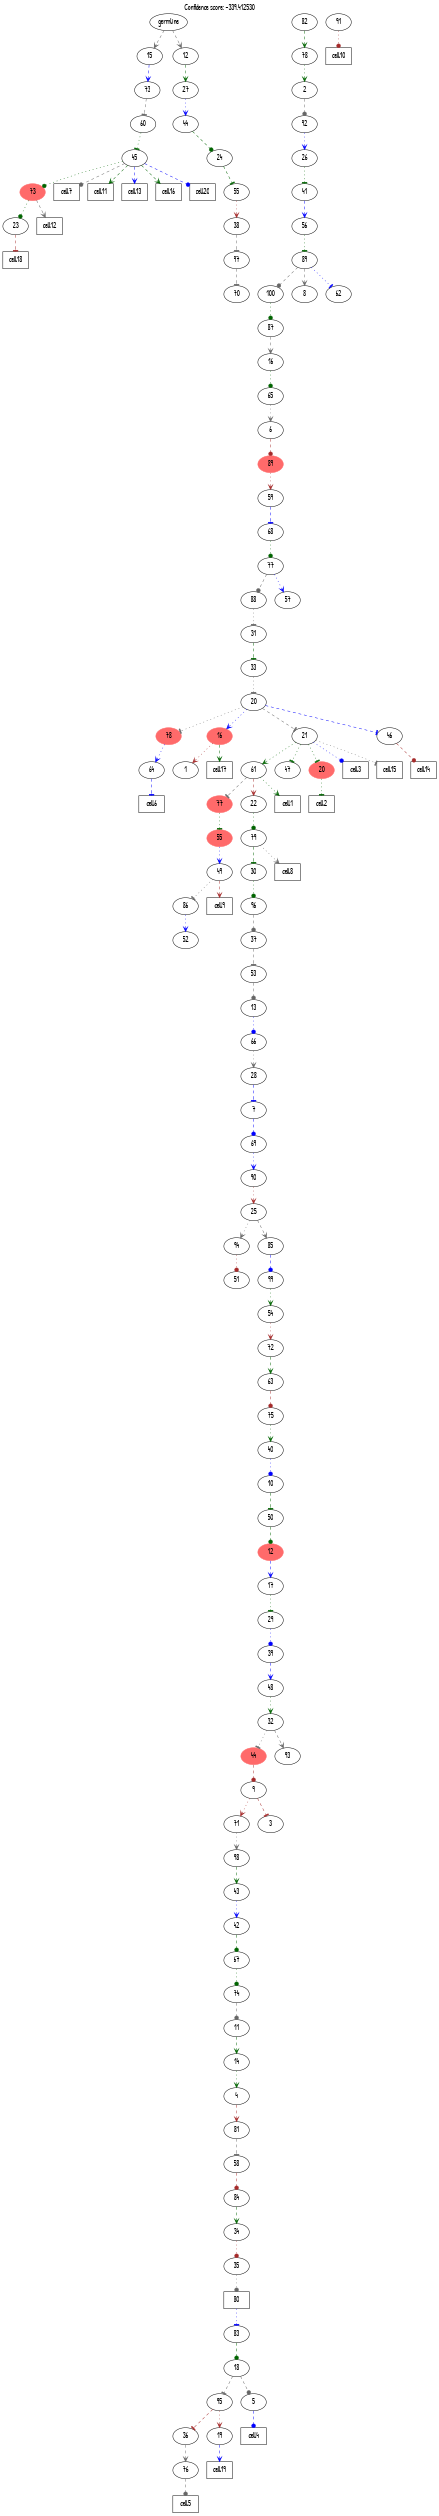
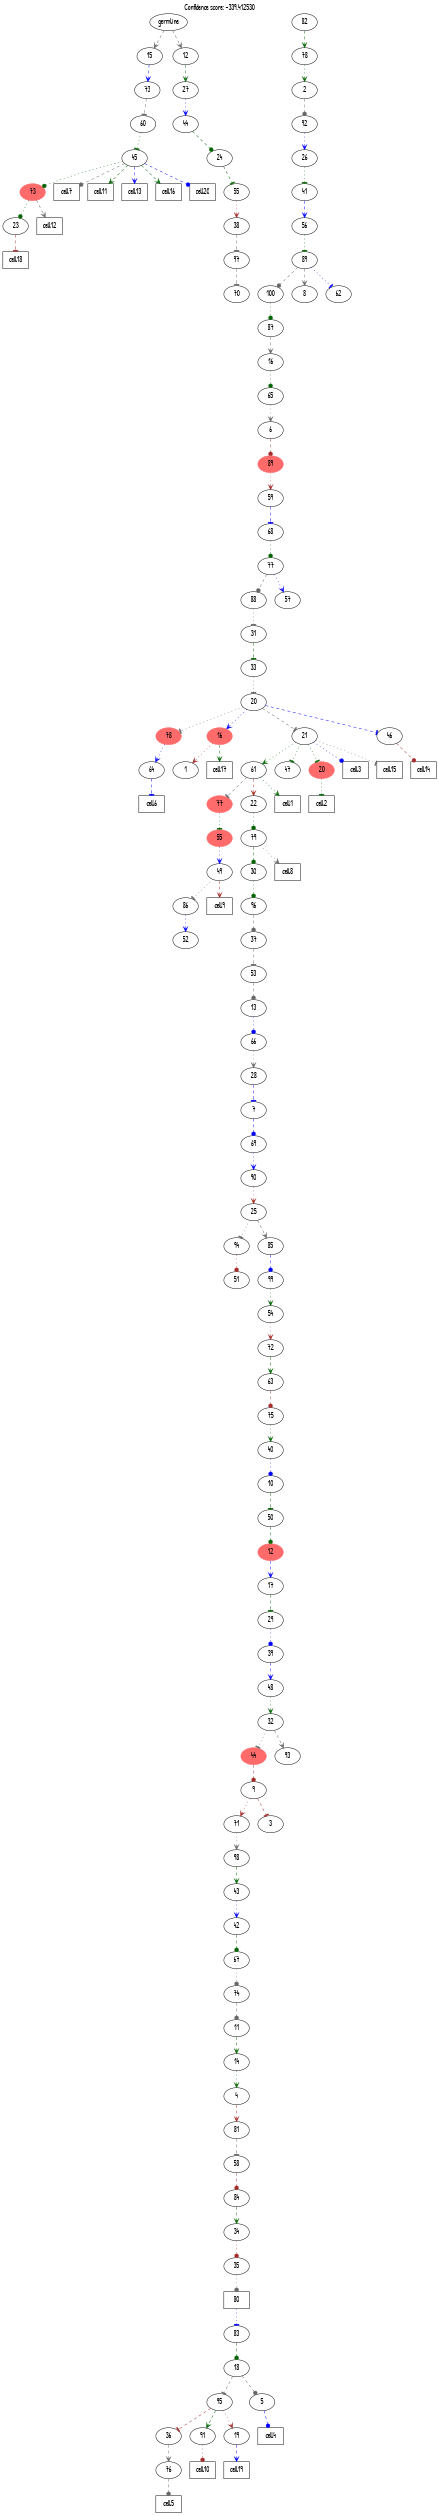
edge "79" -> "30": arrowhead tee -> dot
edge "25" -> "94": arrowhead vee -> tee
edge "17" -> "29": style dotted -> dashed
edge "67" -> "74": color darkgreen -> gray40
edge "95" -> "91": added
